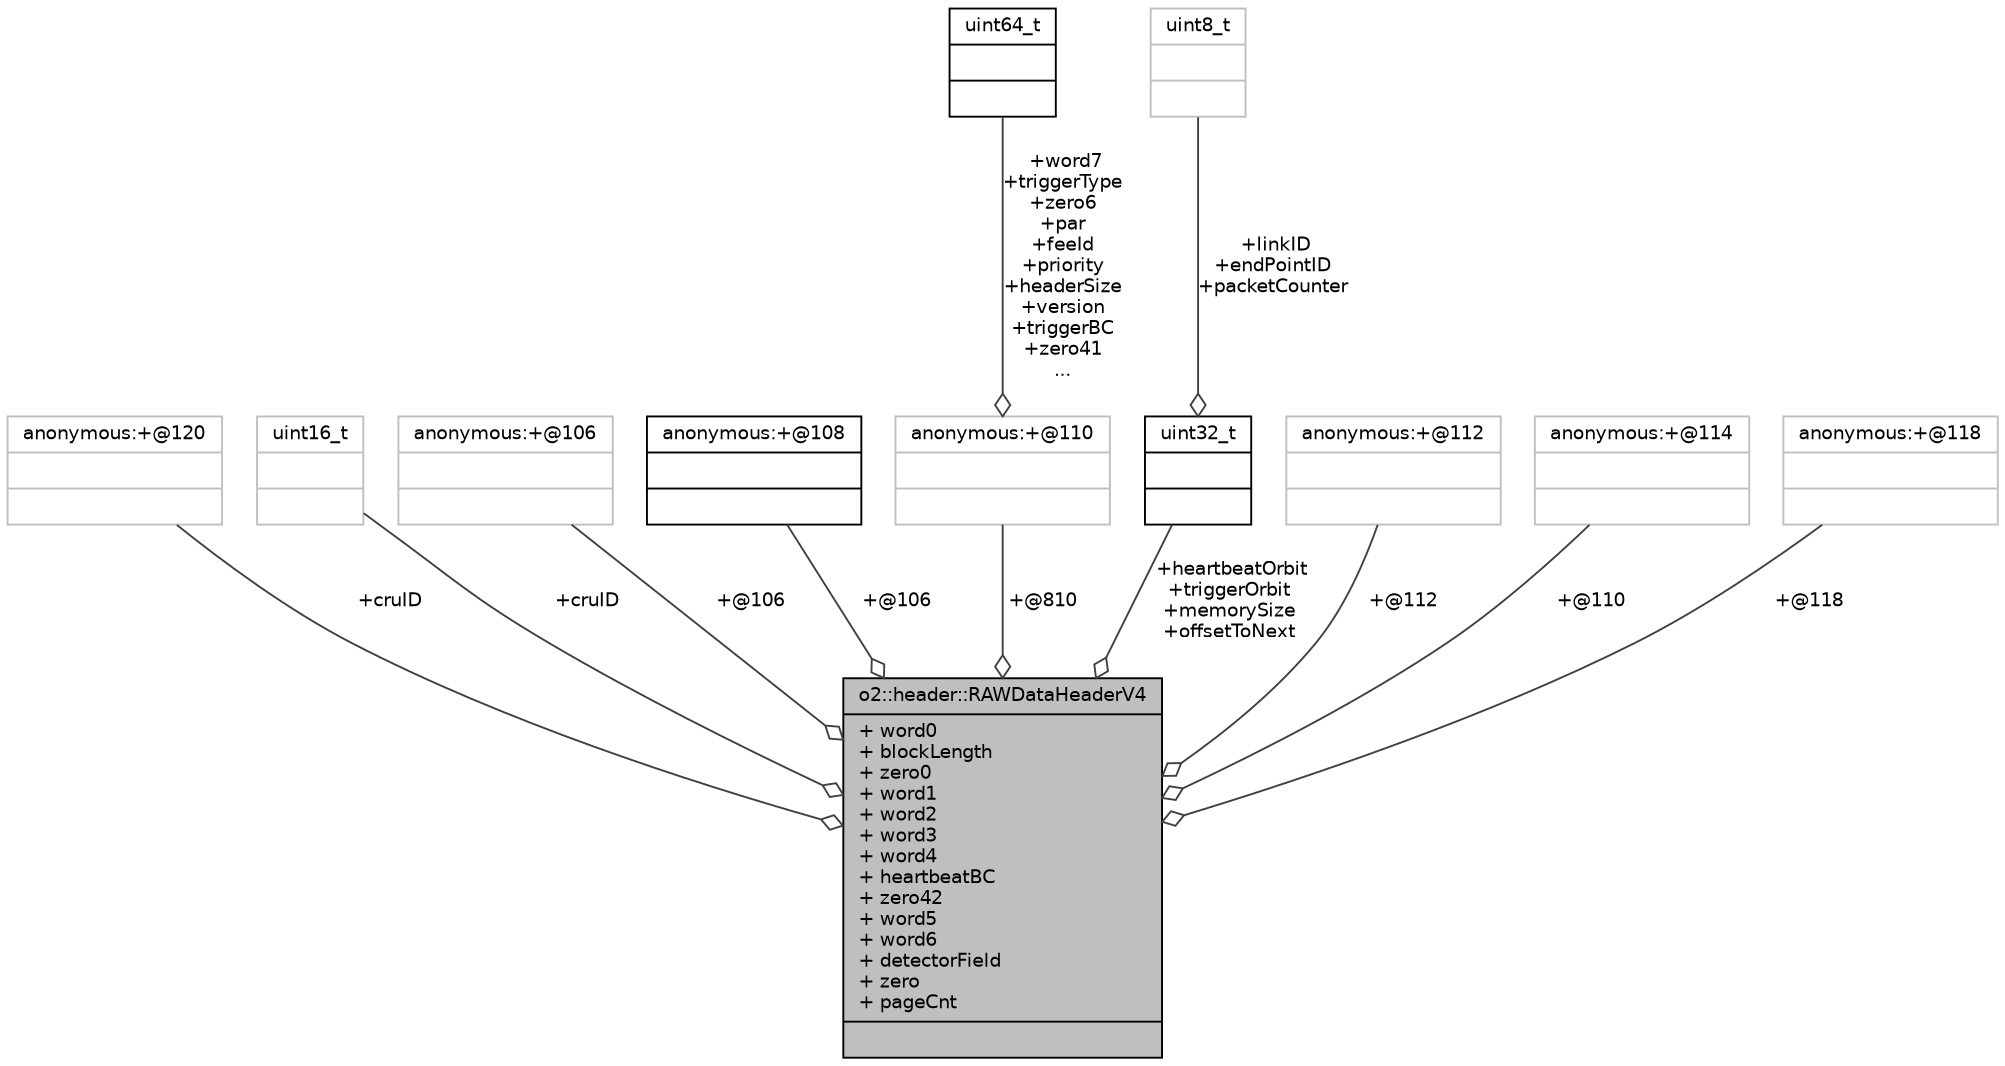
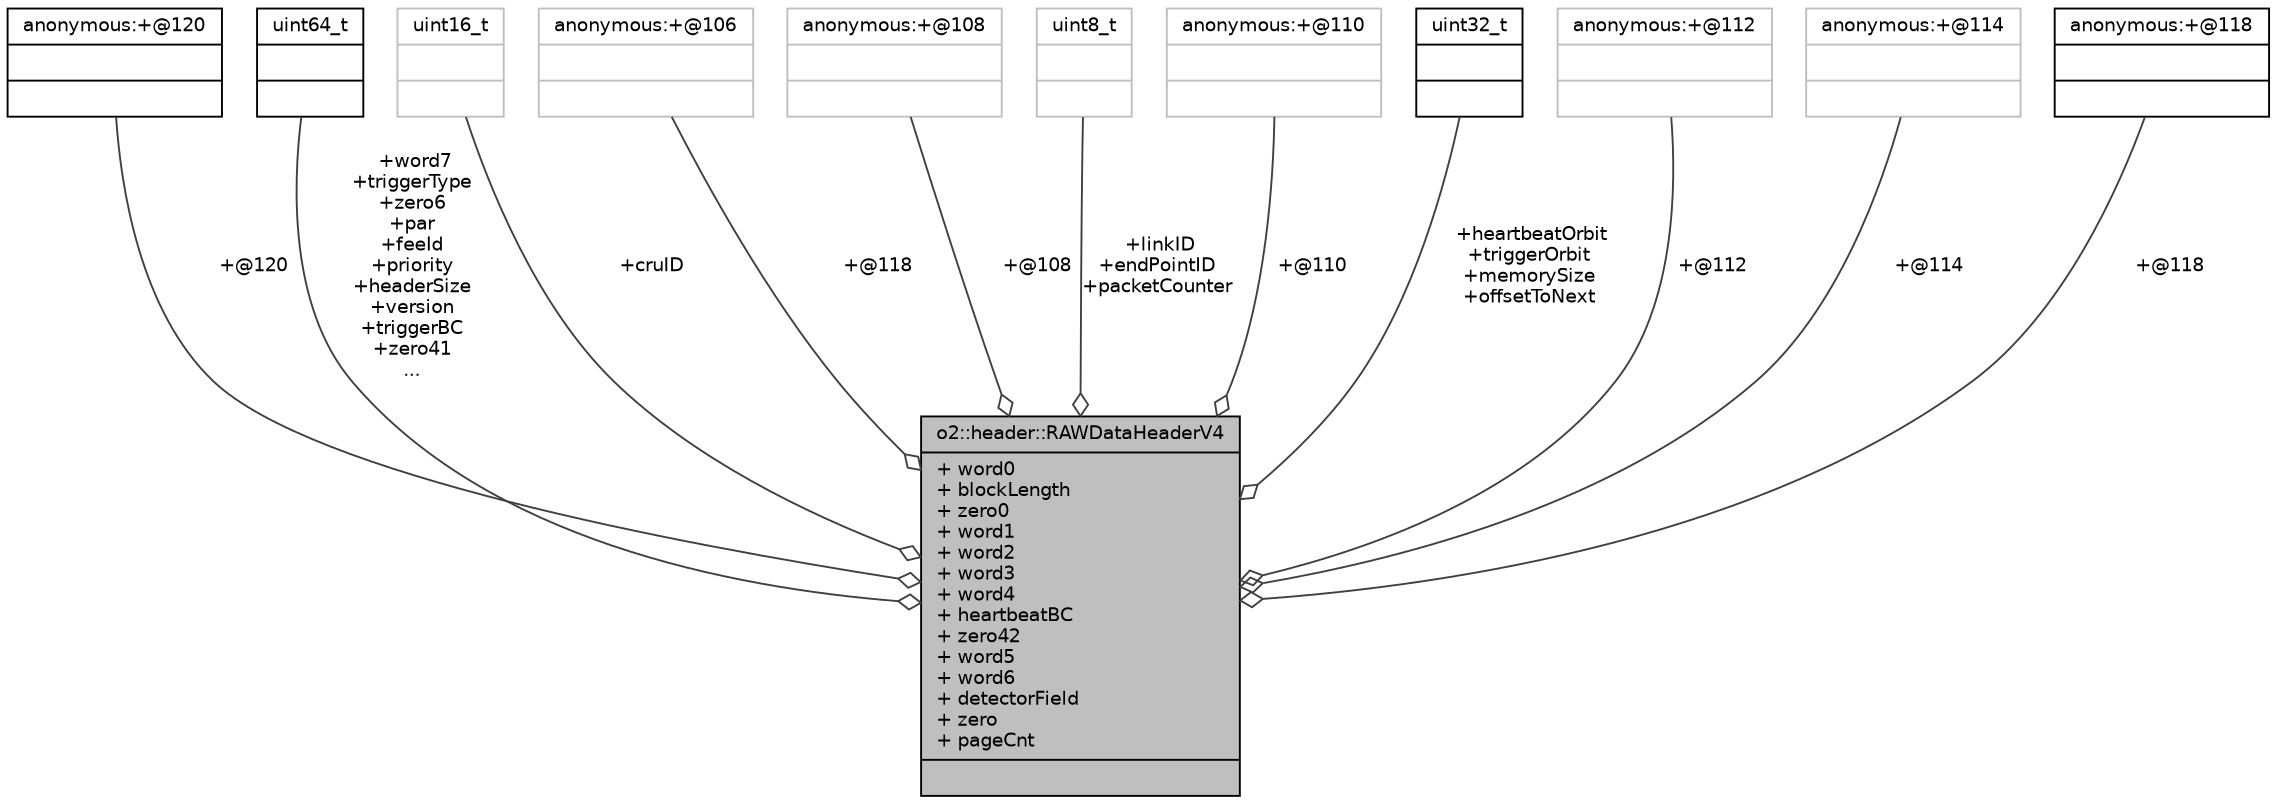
edge "uint64_t" -> "anonymous:+@110": now "uint64_t" -> "o2::header::RAWDataHeaderV4"
edge "uint8_t" -> "uint32_t": now "uint8_t" -> "o2::header::RAWDataHeaderV4"
node "anonymous:+@120": color grey75 -> black
node "anonymous:+@108": color black -> grey75
node "anonymous:+@118": color grey75 -> black
edge "anonymous:+@120" -> "o2::header::RAWDataHeaderV4": label " +cruID" -> " +@120"
edge "anonymous:+@106" -> "o2::header::RAWDataHeaderV4": label " +@106" -> " +@118"
edge "anonymous:+@108" -> "o2::header::RAWDataHeaderV4": label " +@106" -> " +@108"
edge "anonymous:+@110" -> "o2::header::RAWDataHeaderV4": label " +@810" -> " +@110"
edge "anonymous:+@114" -> "o2::header::RAWDataHeaderV4": label " +@110" -> " +@114"
